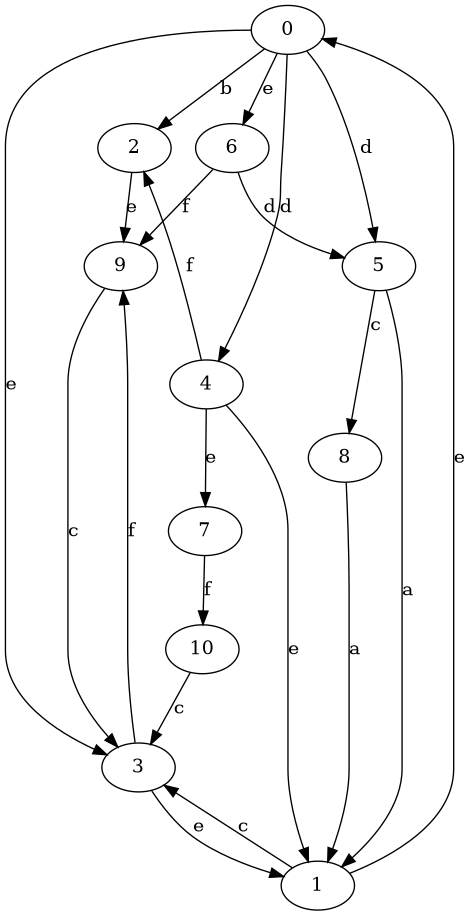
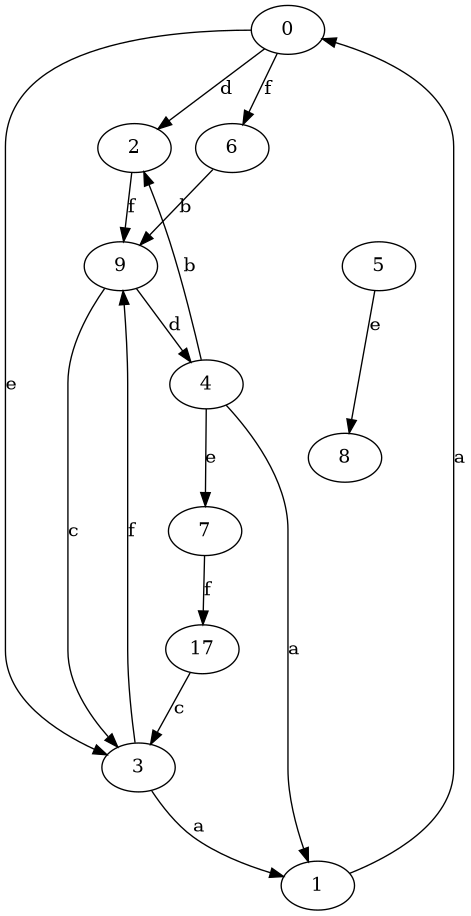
edge "0" -> "2": label "b" -> "d"
edge "0" -> "6": label "e" -> "f"
edge "0" -> "5": removed, label "d"
edge "2" -> "9": label "e" -> "f"
edge "6" -> "9": label "f" -> "b"
edge "0" -> "4": now "9" -> "4"
edge "6" -> "5": removed, label "d"
edge "4" -> "2": label "f" -> "b"
edge "5" -> "8": label "c" -> "e"
edge "1" -> "0": label "e" -> "a"
edge "5" -> "1": removed, label "a"
node "10": label "10" -> "17"
edge "4" -> "1": label "e" -> "a"
edge "8" -> "1": removed, label "a"
edge "3" -> "1": label "e" -> "a"
edge "1" -> "3": removed, label "c"
